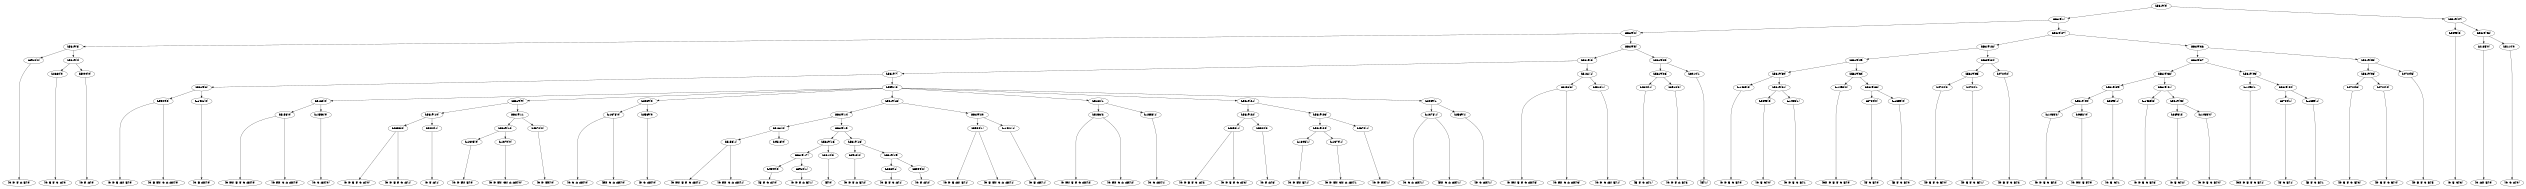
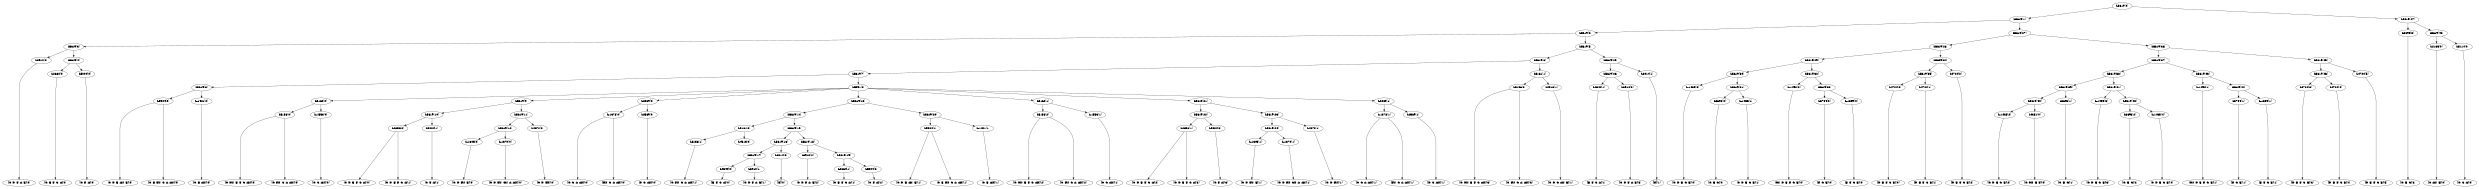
node "[C  Dis  E  F  G  Ais](1)": removed
